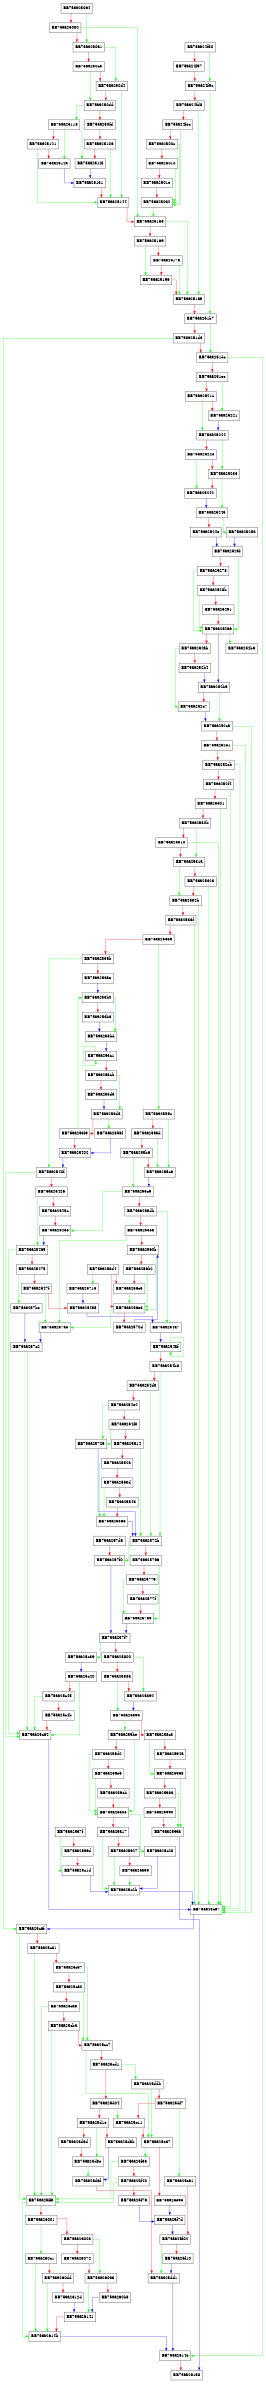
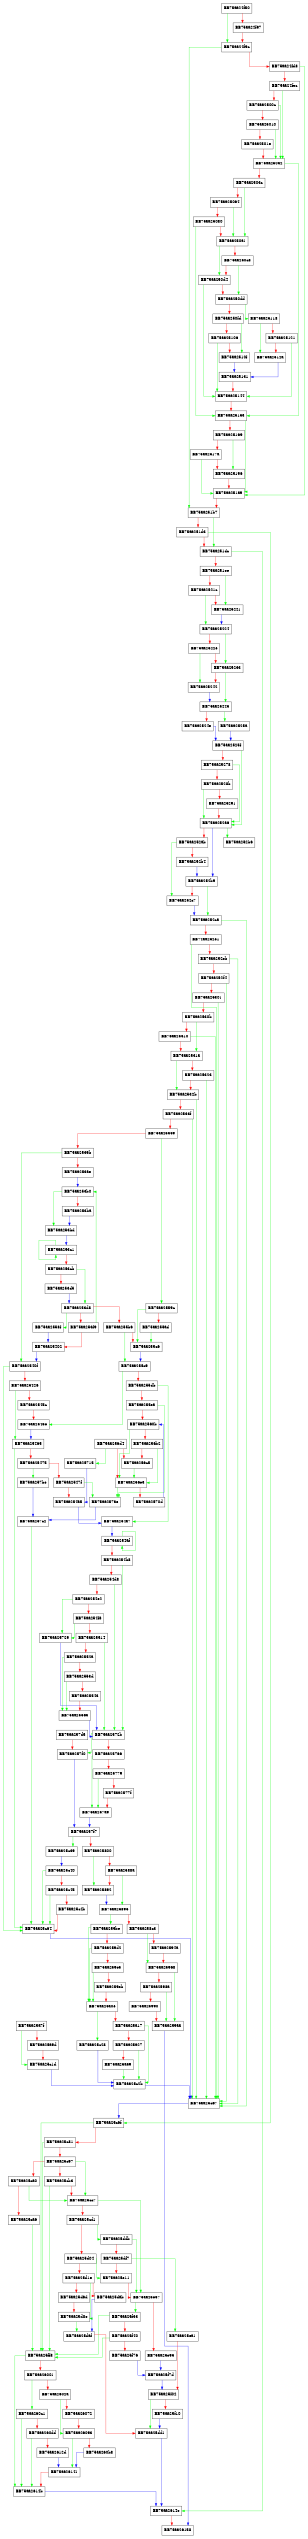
node "BB75aa2503c": added
node "BB75aa252e1": label "BB75aa252e1" -> "BB74aa252e1"
edge "BB75aa255ad" -> "BB75aa255b6": now "BB75aa253d8" -> "BB75aa255b6"
edge "BB75aa25ca6" -> "BB75aa25cb3": now "BB75aa25c97" -> "BB75aa25cb3"
